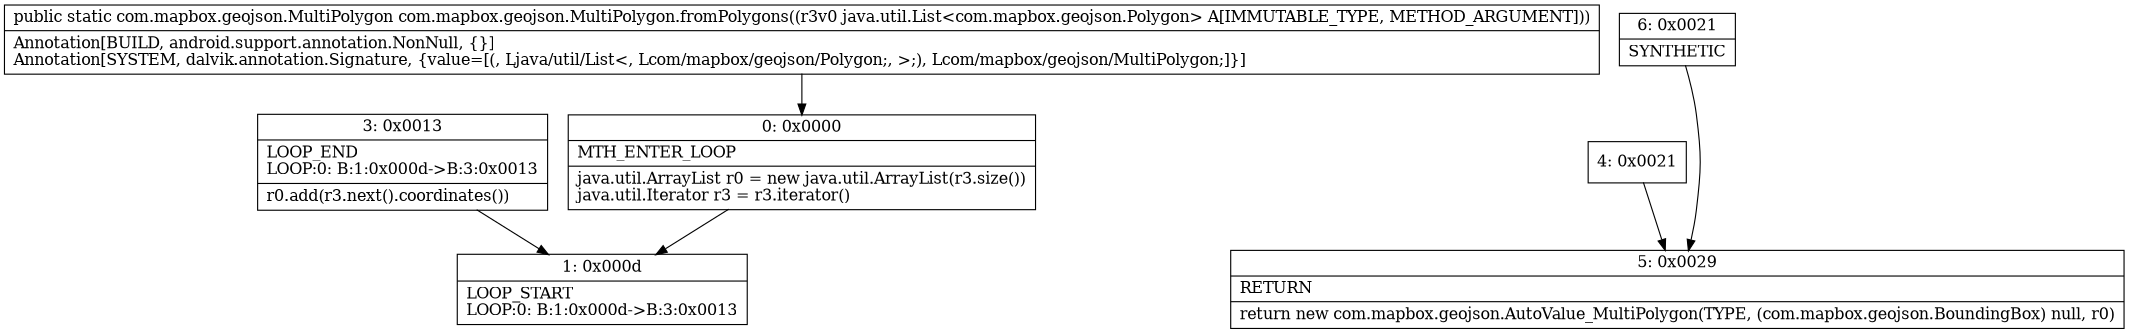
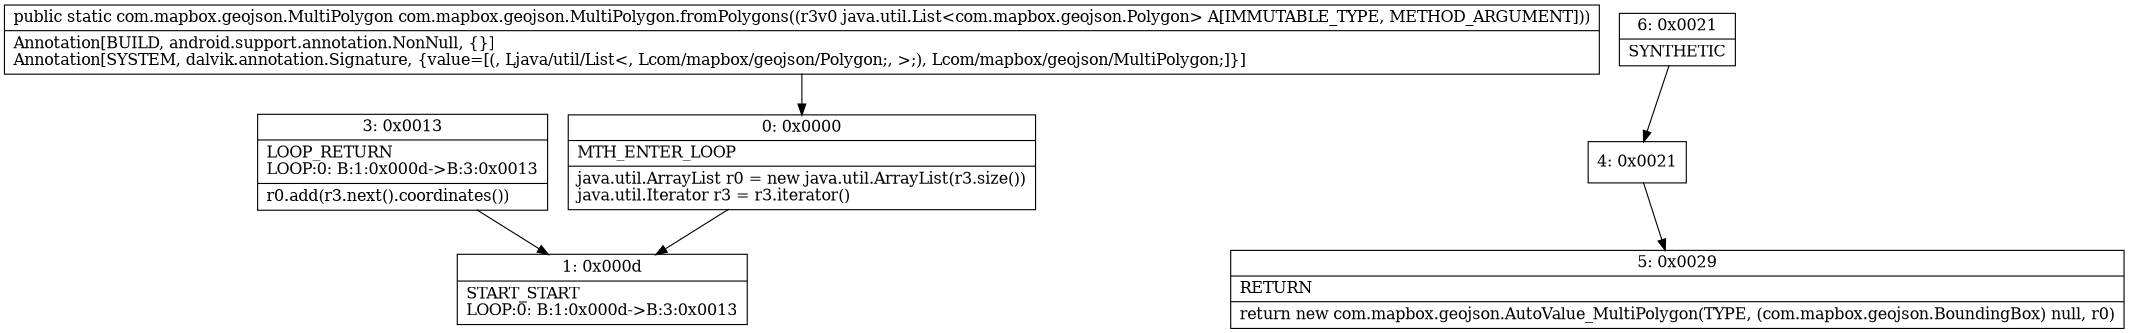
edge "6: 0x0021" -> "5: 0x0029": now "6: 0x0021" -> "4: 0x0021"
node "3: 0x0013": text "LOOP_END" -> "LOOP_RETURN"
node "1: 0x000d": text "LOOP_START" -> "START_START"
